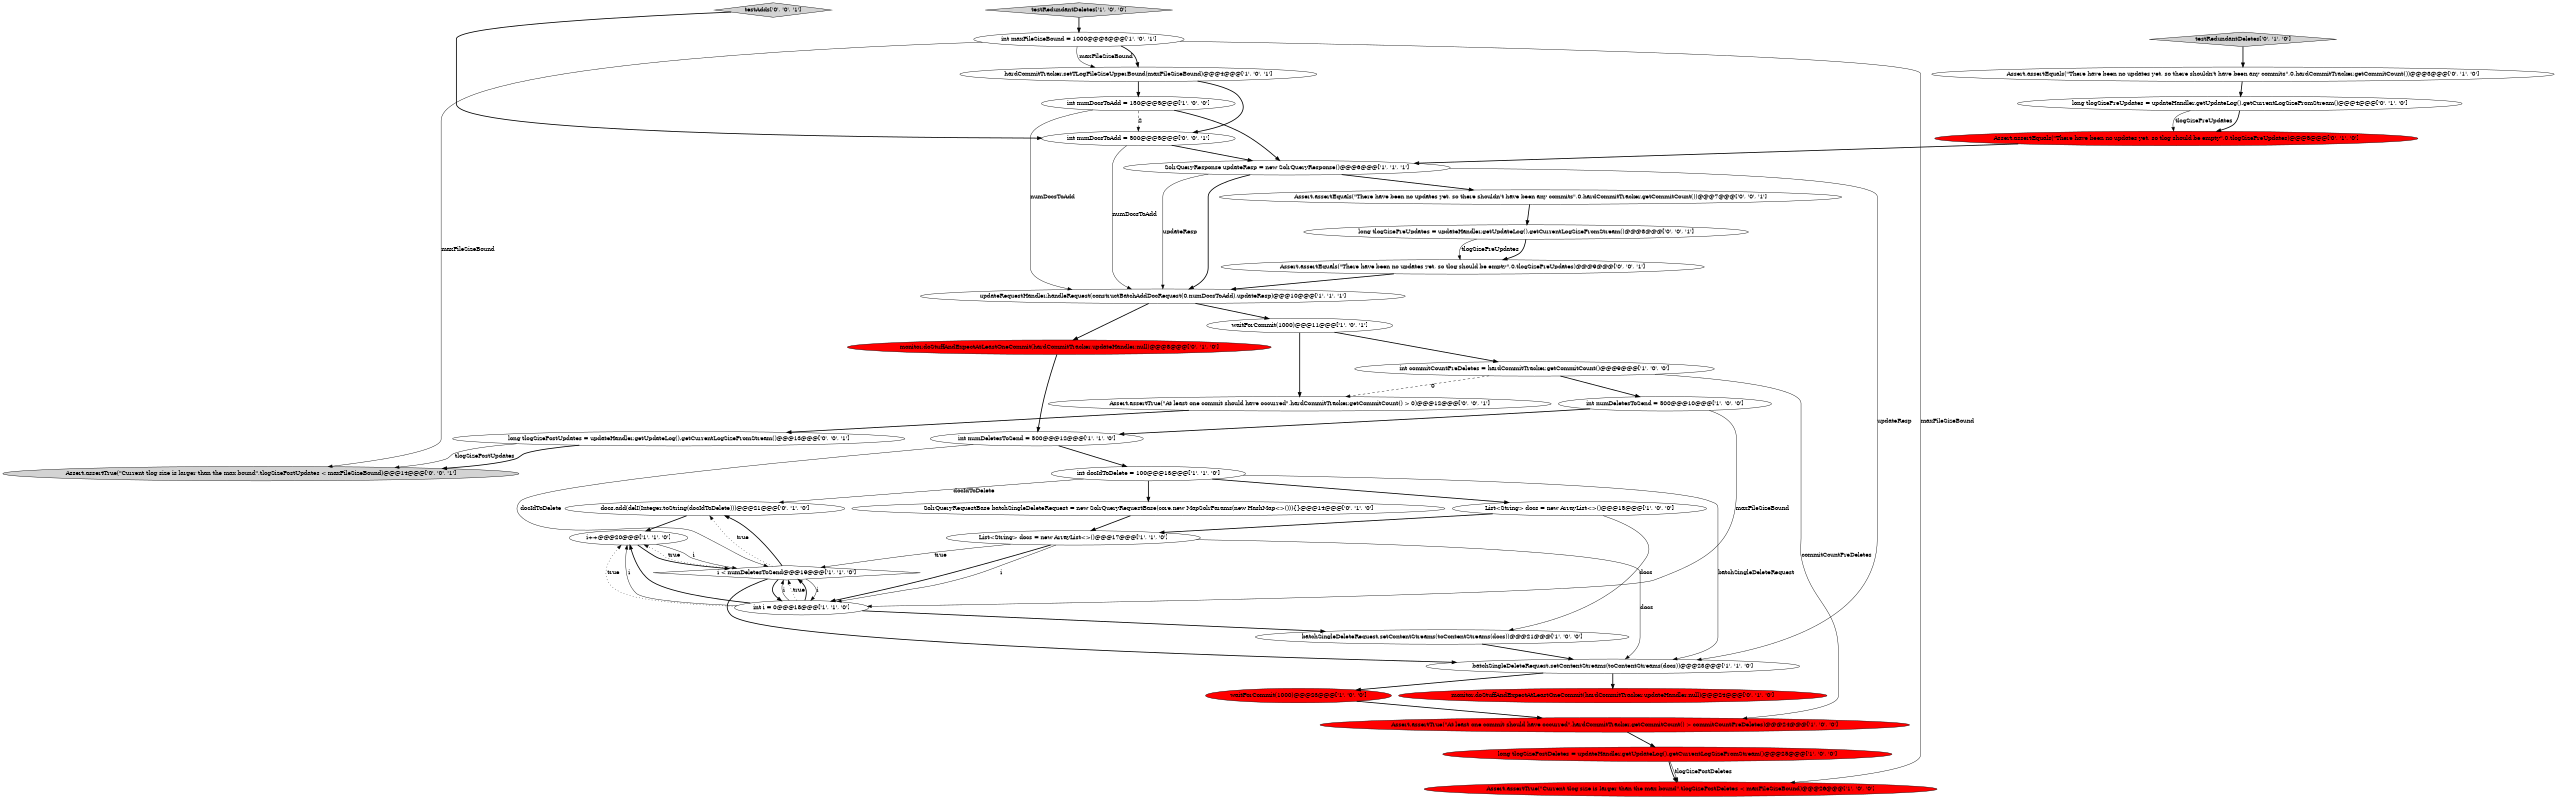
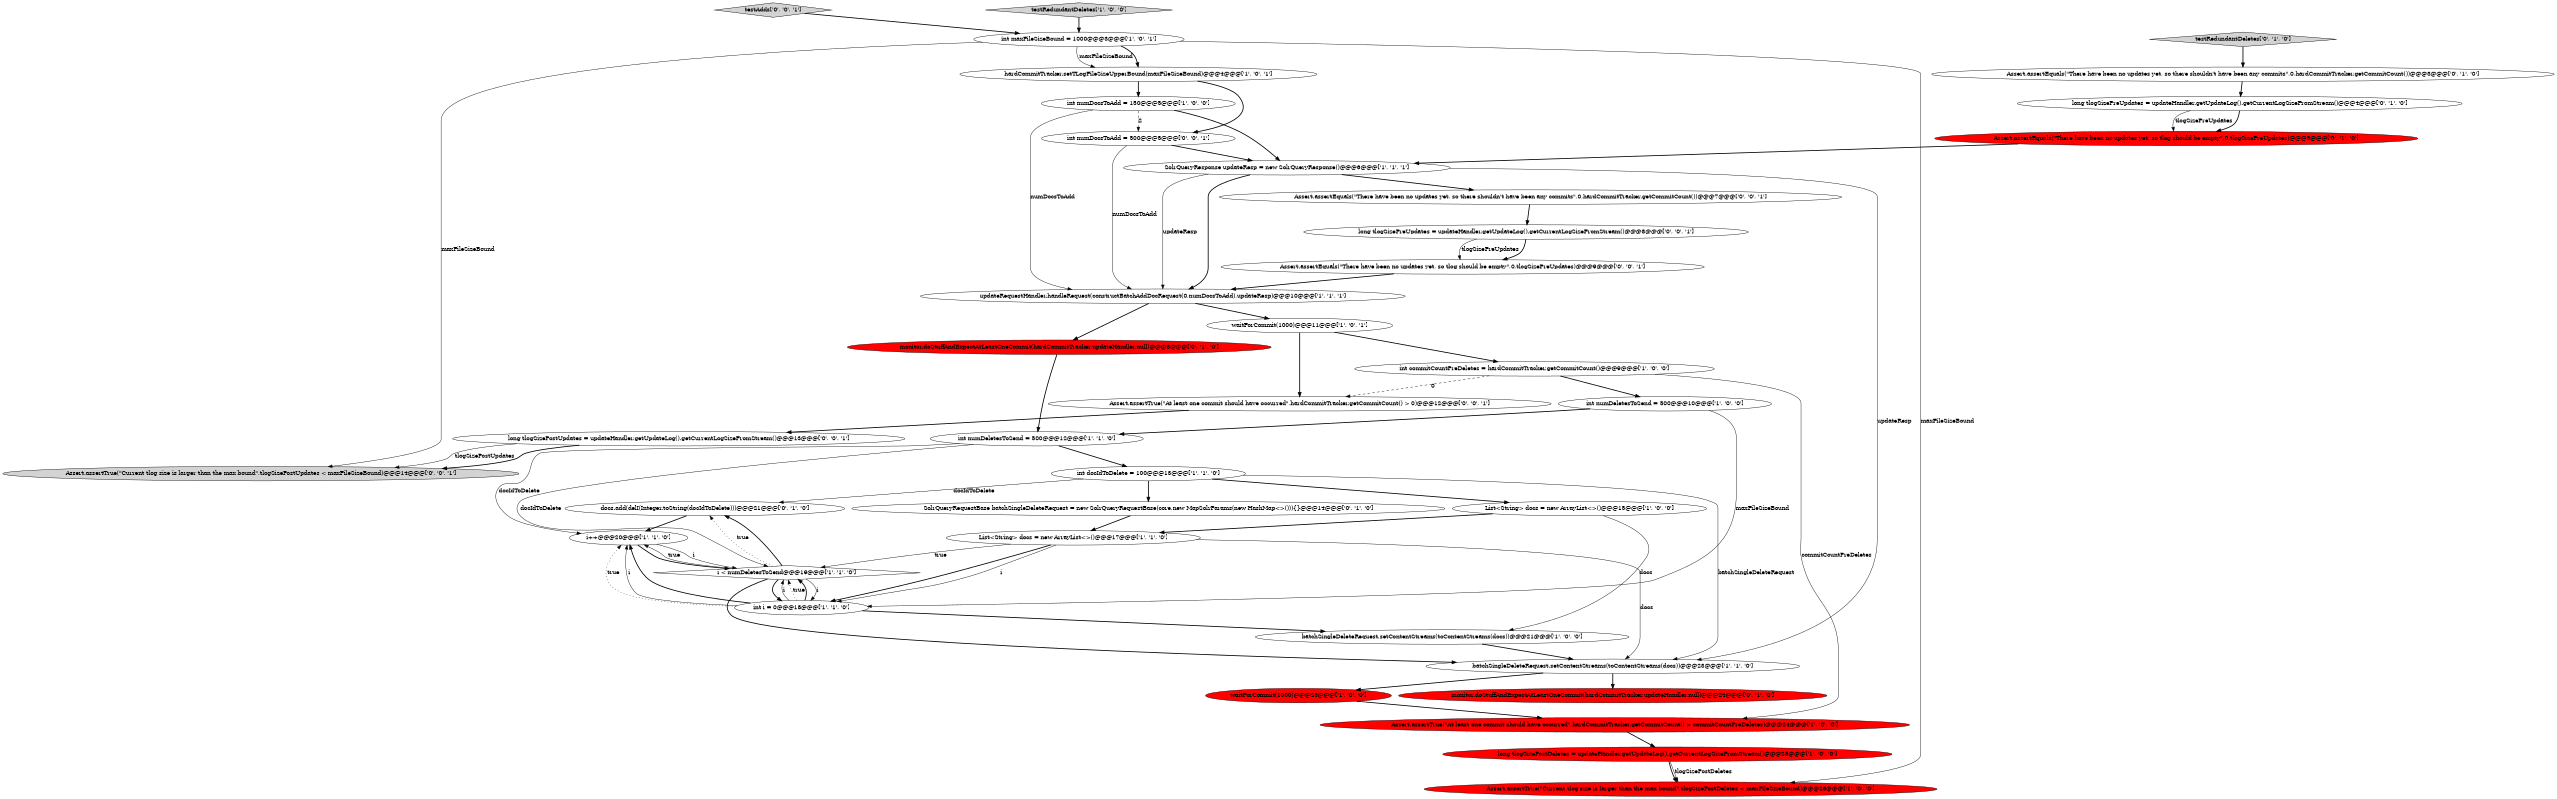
edge "testAdds['0', '0', '1']" -> "int numDocsToAdd = 500@@@5@@@['0', '0', '1']": now "testAdds['0', '0', '1']" -> "int maxFileSizeBound = 1000@@@3@@@['1', '0', '1']"
edge "int numDeletesToSend = 500@@@12@@@['1', '1', '0']" -> "i++@@@20@@@['1', '1', '0']": added, label "docIdToDelete"
edge "i < numDeletesToSend@@@19@@@['1', '1', '0']" -> "i++@@@20@@@['1', '1', '0']": style dotted -> solid
